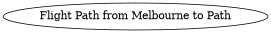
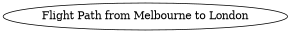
node "Flight Path from Melbourne to Path": label "Flight Path from Melbourne to Path" -> "Flight Path from Melbourne to London"
